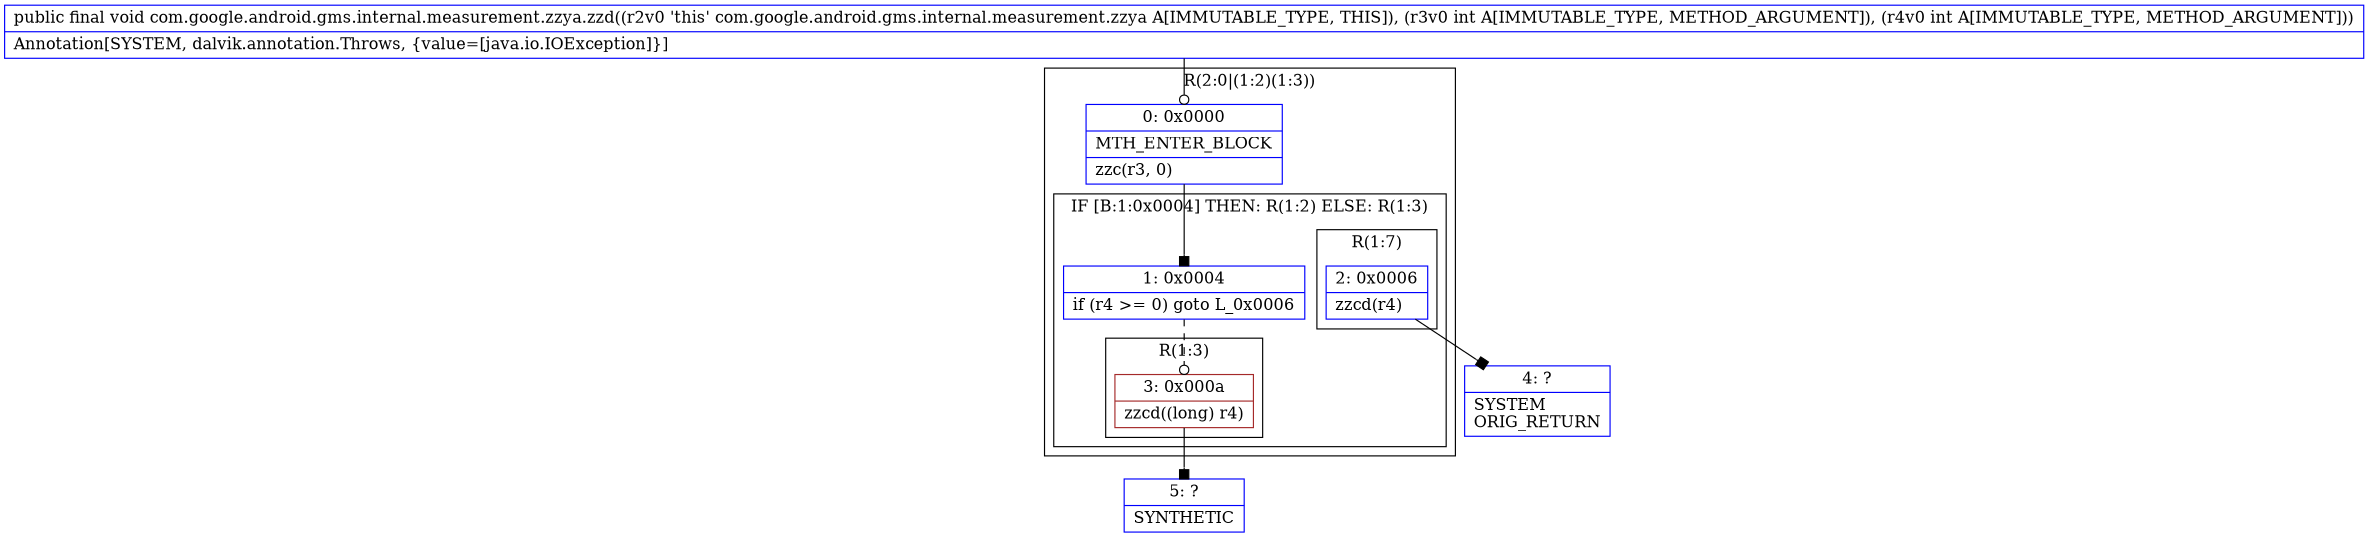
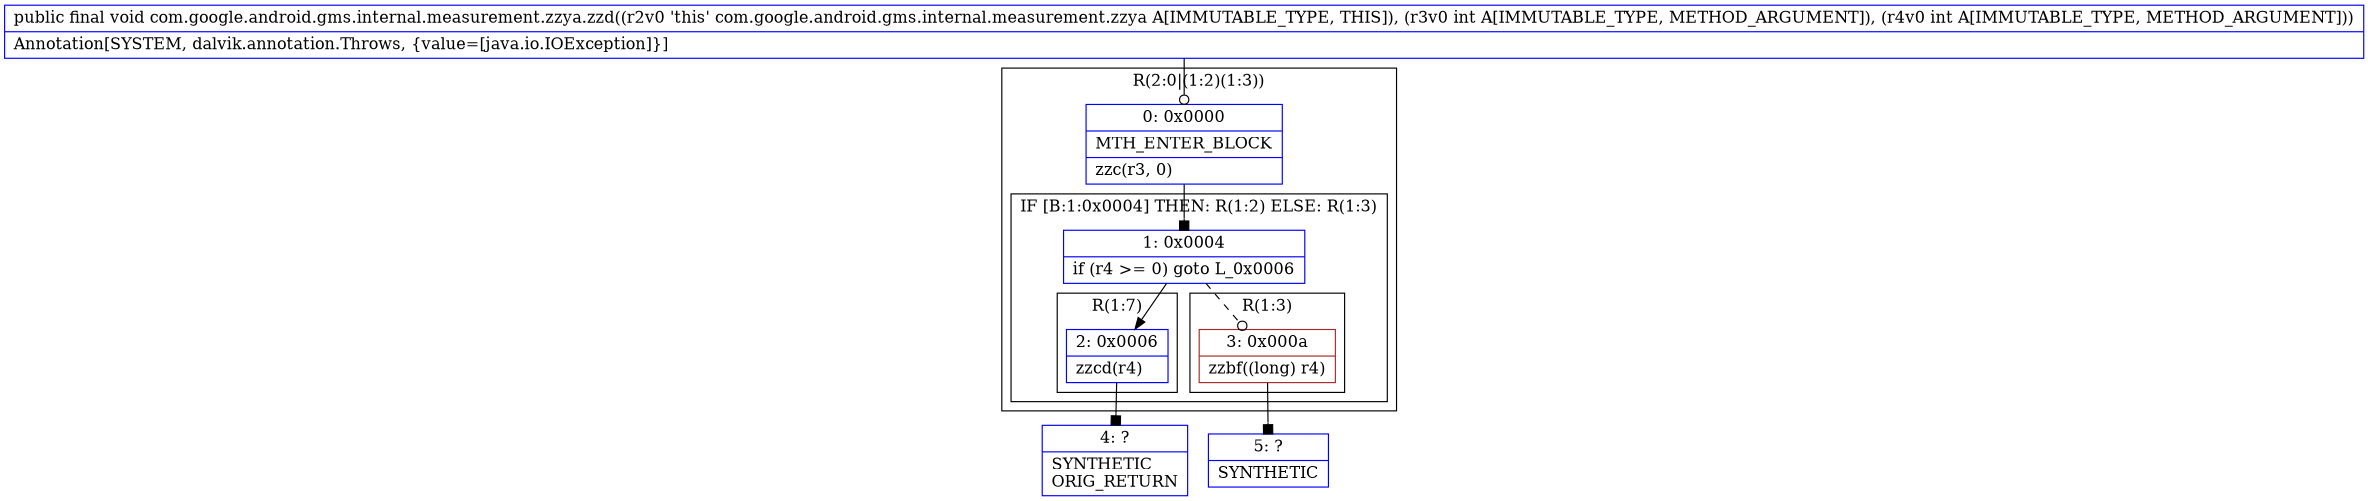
edge "1: 0x0004" -> "2: 0x0006": added
node "4: ?": text "SYSTEM" -> "SYNTHETIC"
node "3: 0x000a": text "zzcd((long) r4)" -> "zzbf((long) r4)"
